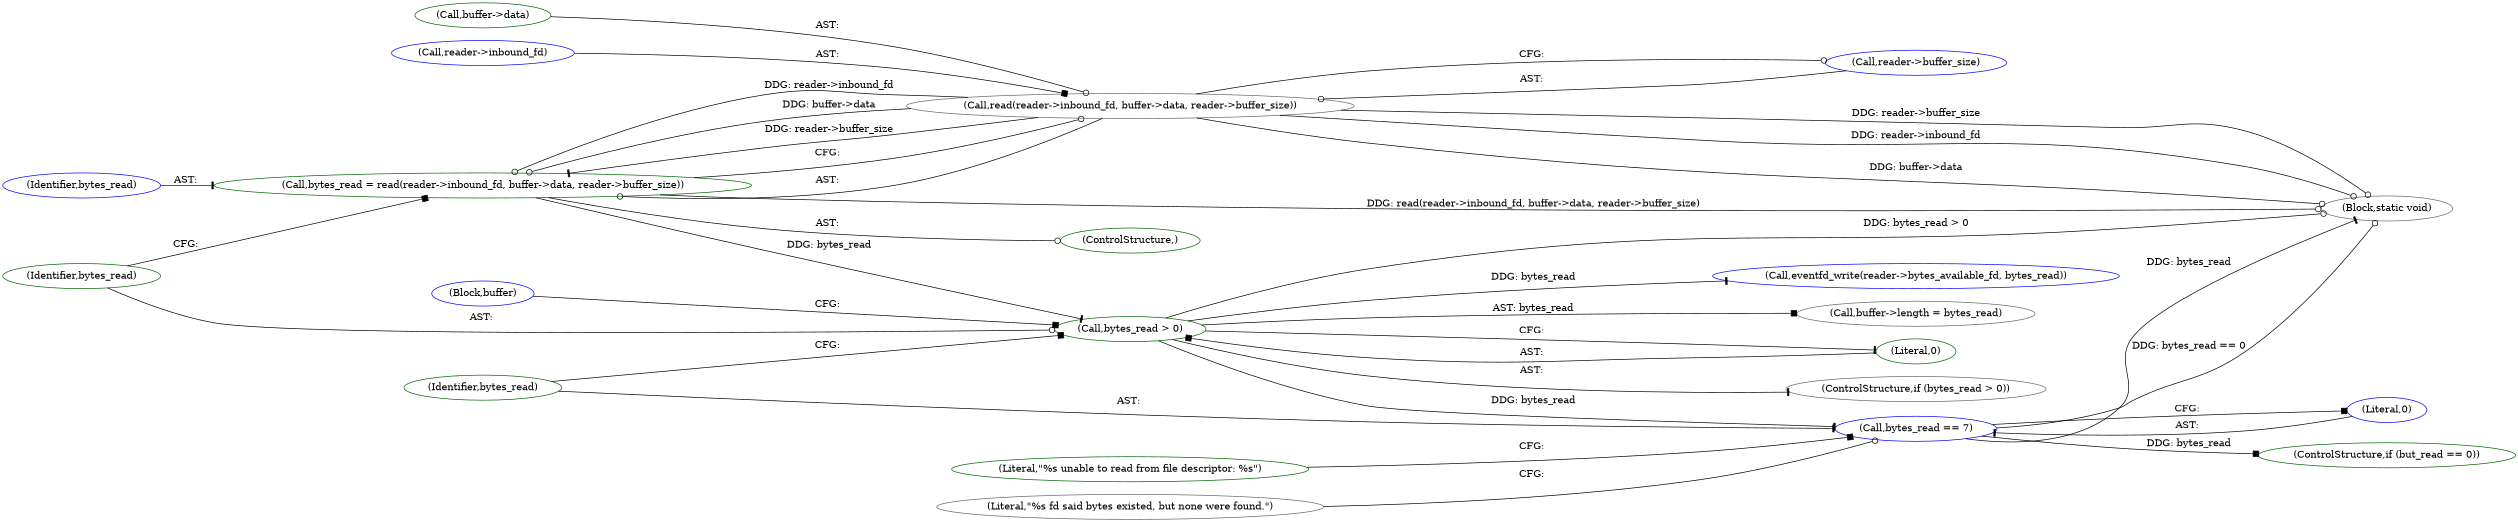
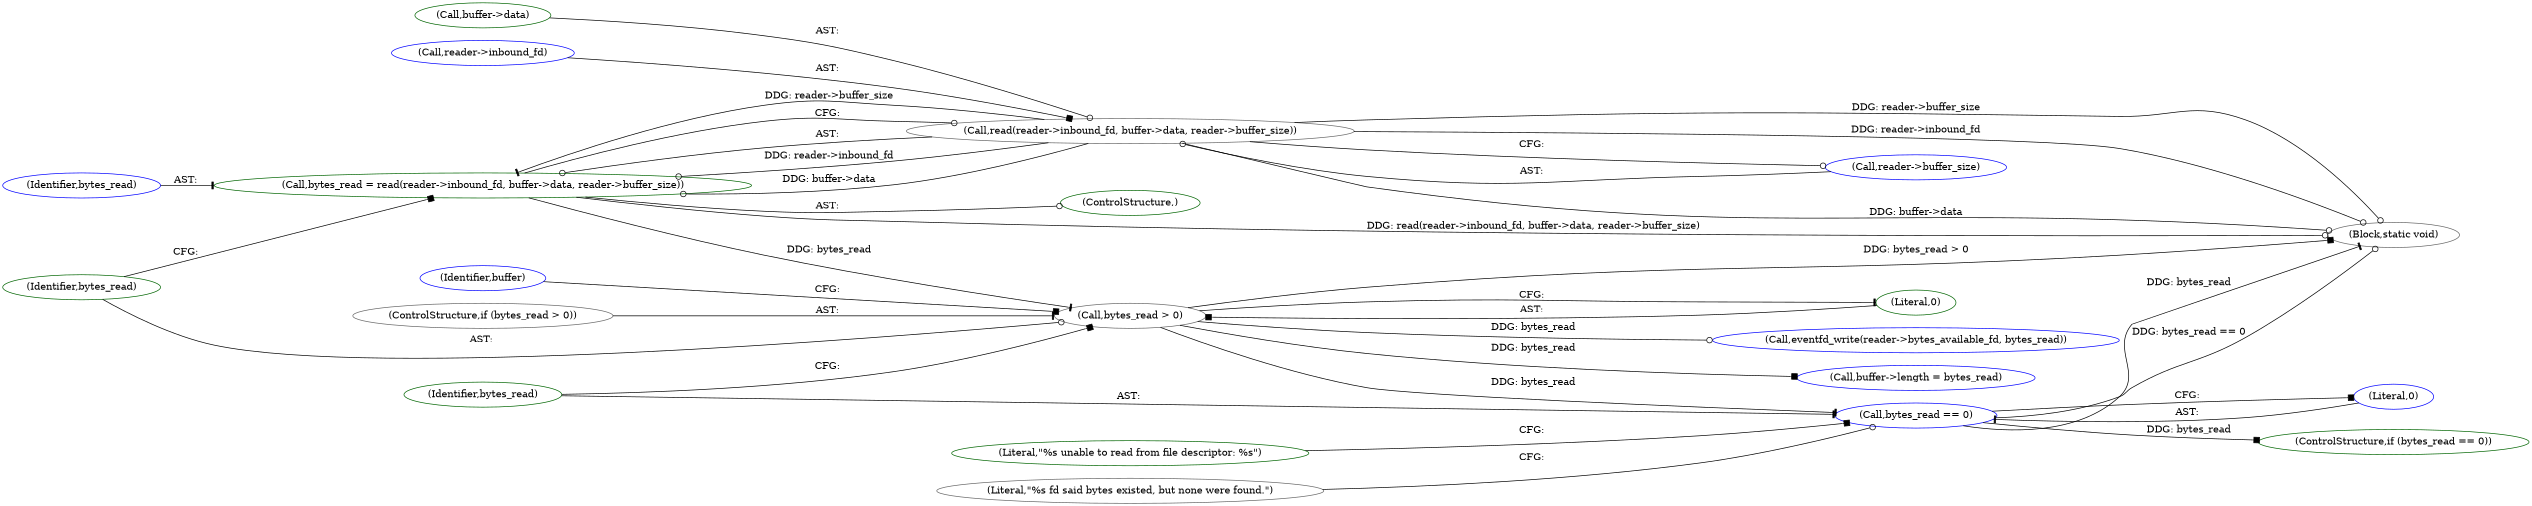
edge "(Call,bytes_read > 0)" -> "(Block,static void)": arrowhead odot -> box
node "(Block,buffer)": label "(Block,buffer)" -> "(Identifier,buffer)"
edge "(Call,bytes_read > 0)" -> "(Call,eventfd_write(reader->bytes_available_fd, bytes_read))": arrowhead tee -> odot
edge "(Call,bytes_read > 0)" -> "(Call,buffer->length = bytes_read)": label "AST: bytes_read" -> "DDG: bytes_read"
node "(Call,buffer->length = bytes_read)": color gray40 -> blue
node "(Call,bytes_read > 0)": color darkgreen -> gray40
edge "(Call,bytes_read > 0)" -> "(ControlStructure,if (bytes_read > 0))": reversed
node "(Call,bytes_read == 7)": label "(Call,bytes_read == 7)" -> "(Call,bytes_read == 0)"
node "(ControlStructure,if (but_read == 0))": label "(ControlStructure,if (but_read == 0))" -> "(ControlStructure,if (bytes_read == 0))"
